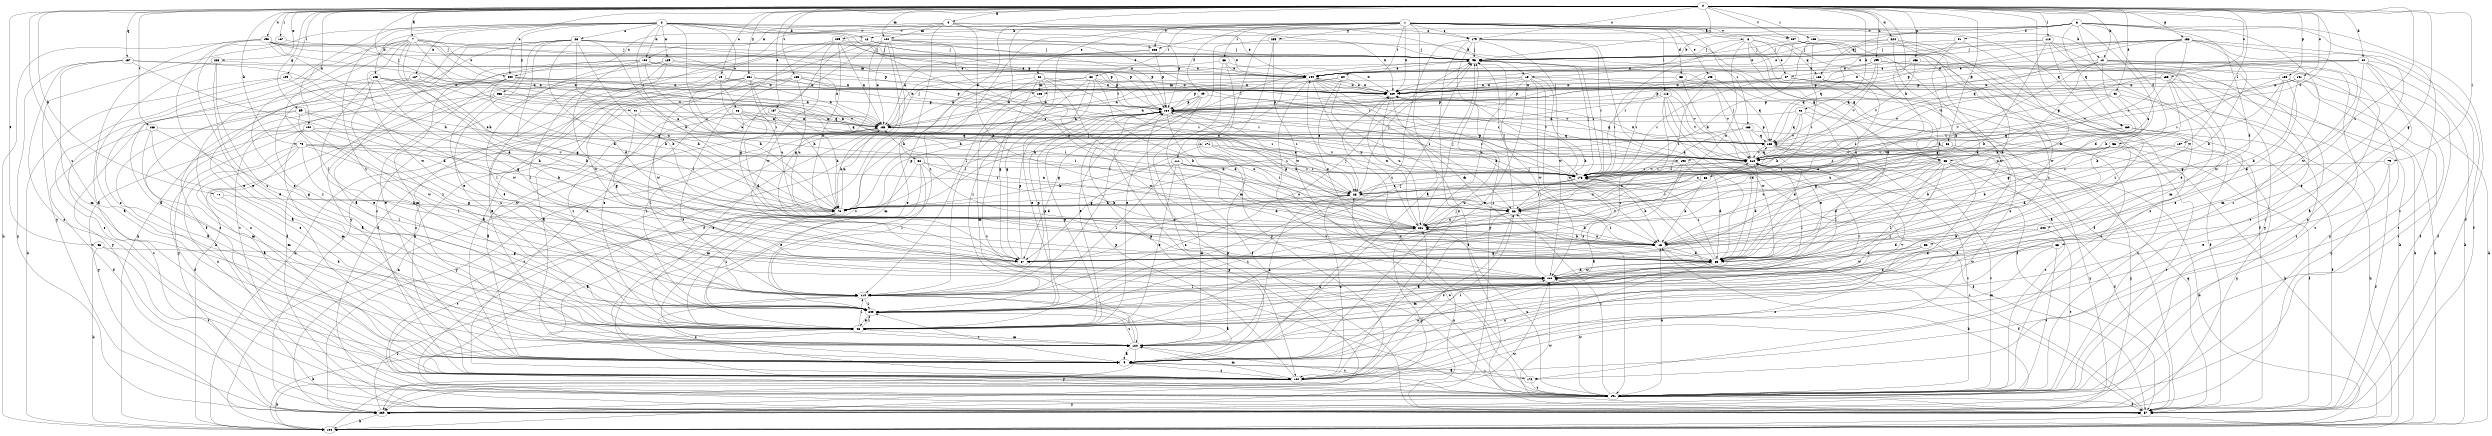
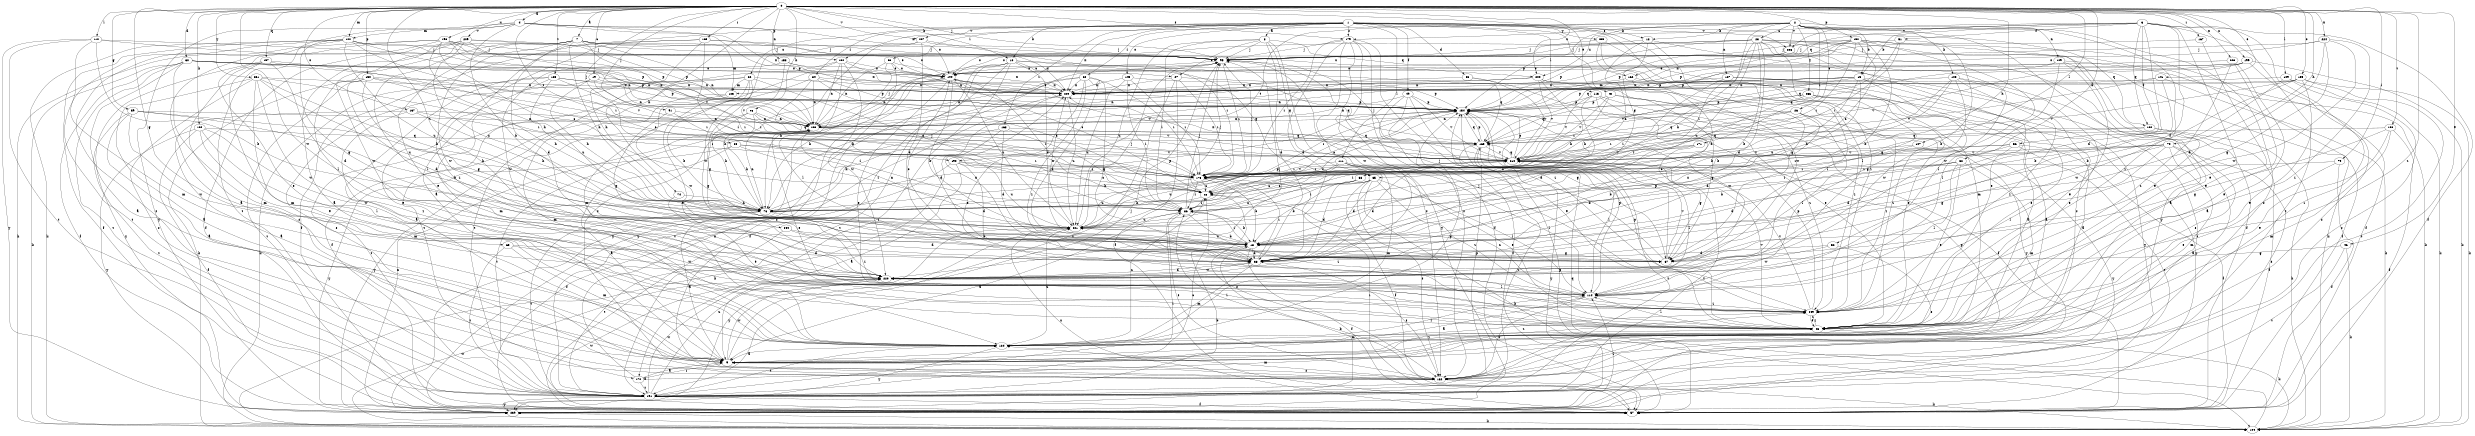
edge "113" -> "76": now "84" -> "76"
edge "65" -> "173": removed, label "r"
edge "42" -> "201": removed, label "u"
edge "22" -> "191": now "22" -> "172"
